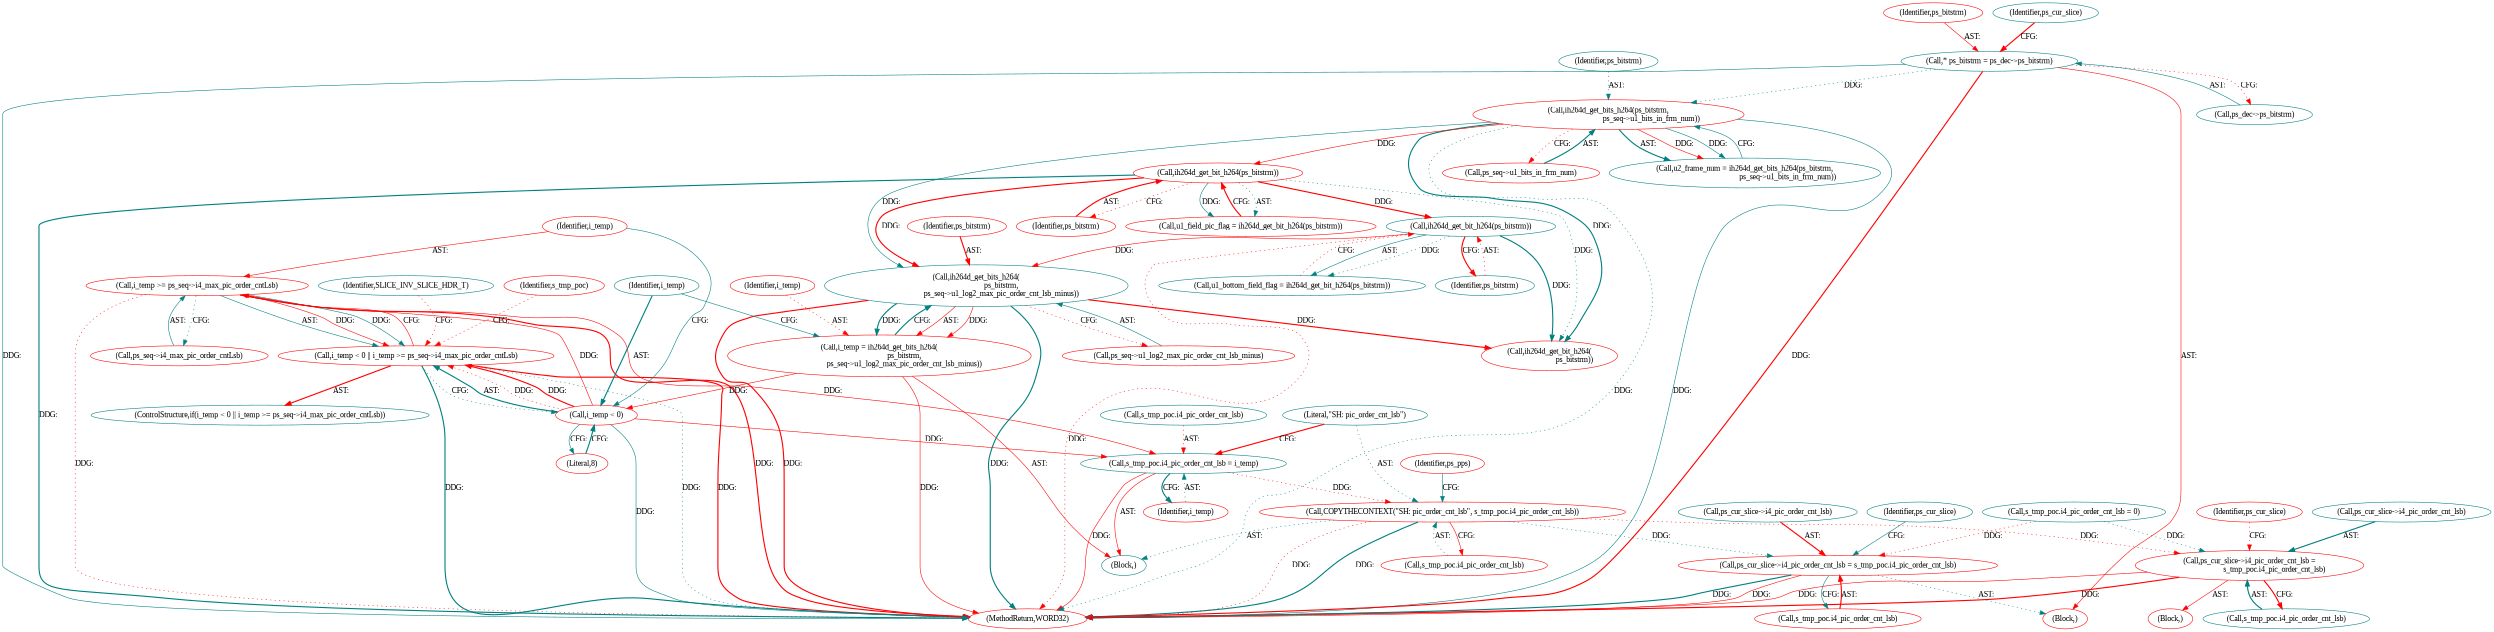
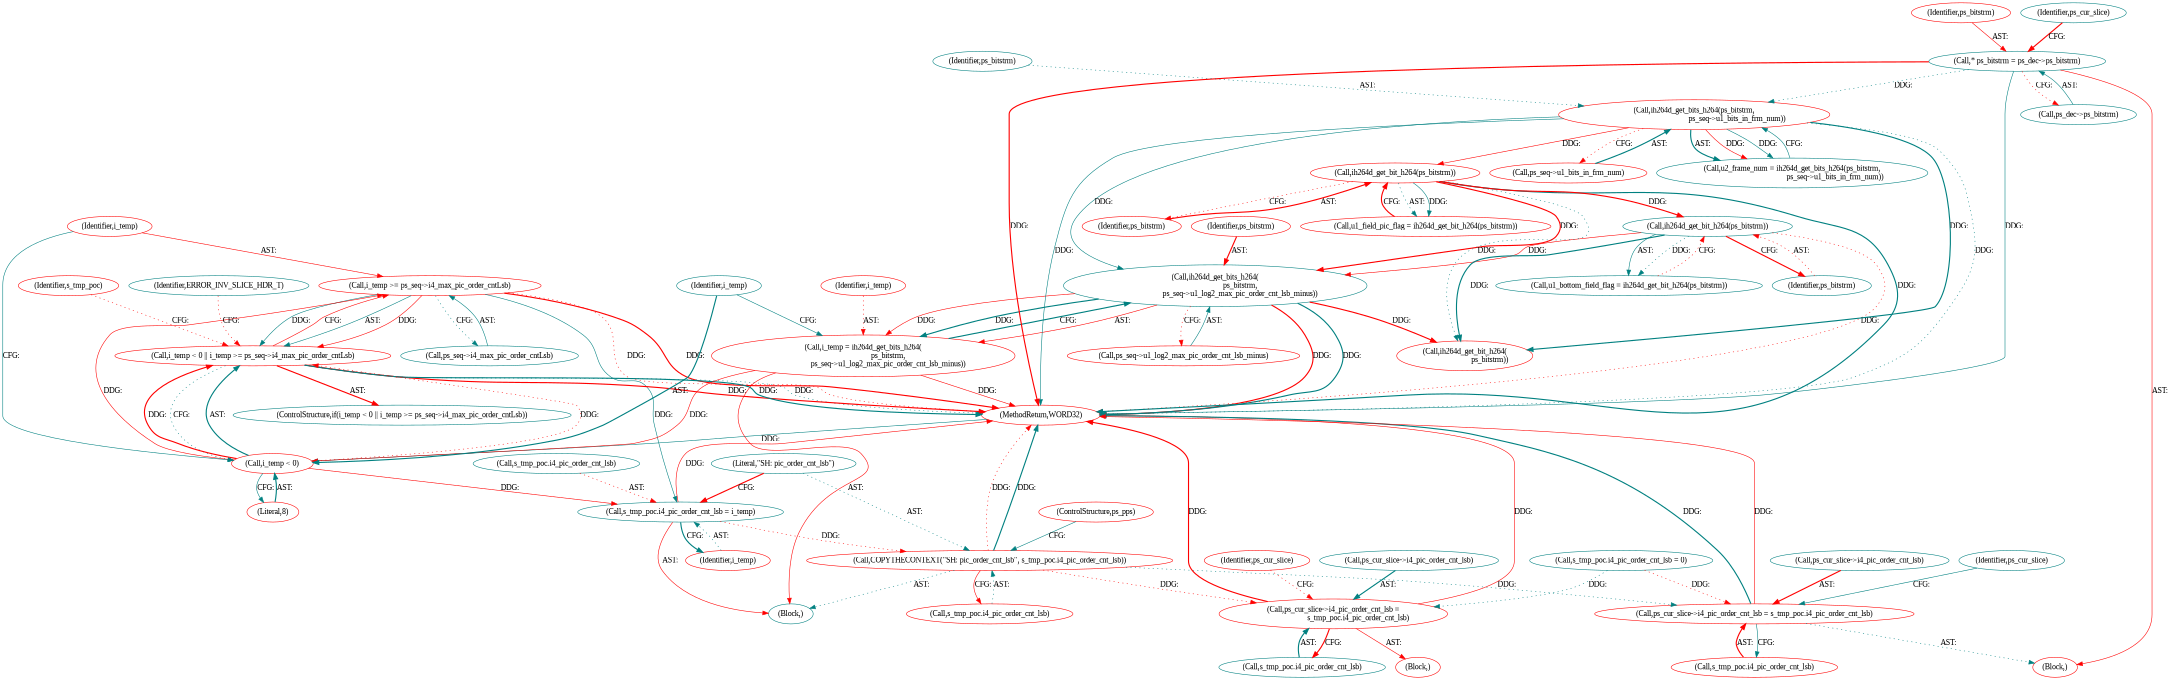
node "(Identifier,SLICE_INV_SLICE_HDR_T)": label "(Identifier,SLICE_INV_SLICE_HDR_T)" -> "(Identifier,ERROR_INV_SLICE_HDR_T)"
node "(Call,ps_seq->i4_max_pic_order_cntLsb)": color red -> teal
edge "(Call,i_temp >= ps_seq->i4_max_pic_order_cntLsb)" -> "(Call,s_tmp_poc.i4_pic_order_cnt_lsb = i_temp)": color red -> teal
edge "(Literal,8)" -> "(Call,i_temp < 0)": label "CFG: " -> "AST: "
node "(Identifier,ps_pps)": label "(Identifier,ps_pps)" -> "(ControlStructure,ps_pps)"
edge "(Call,i_temp < 0)" -> "(MethodReturn,WORD32)": reversed
